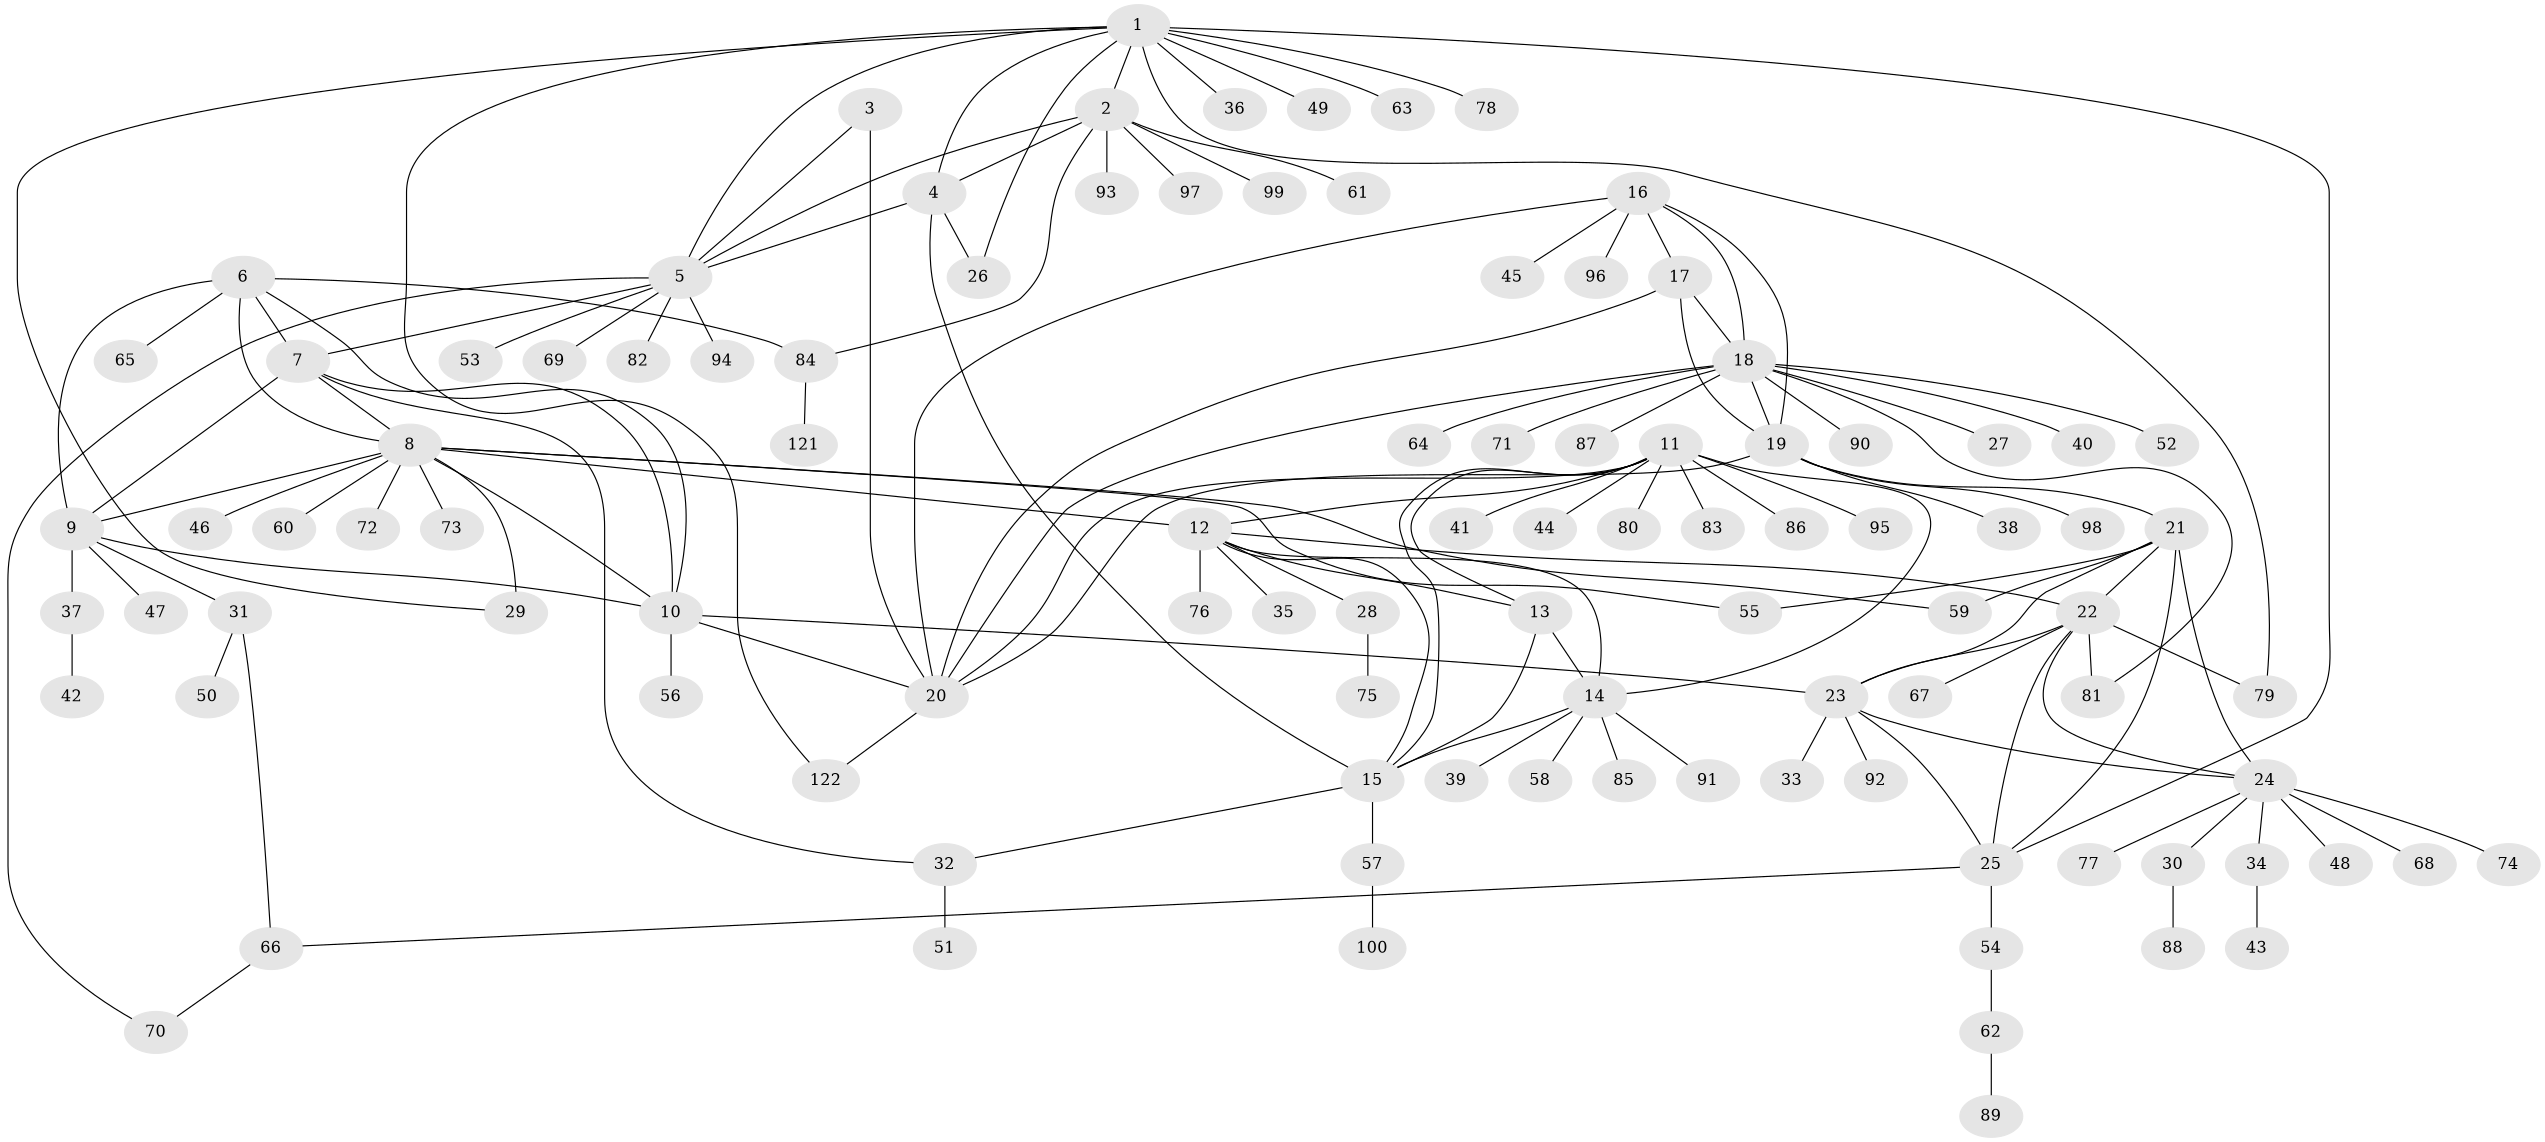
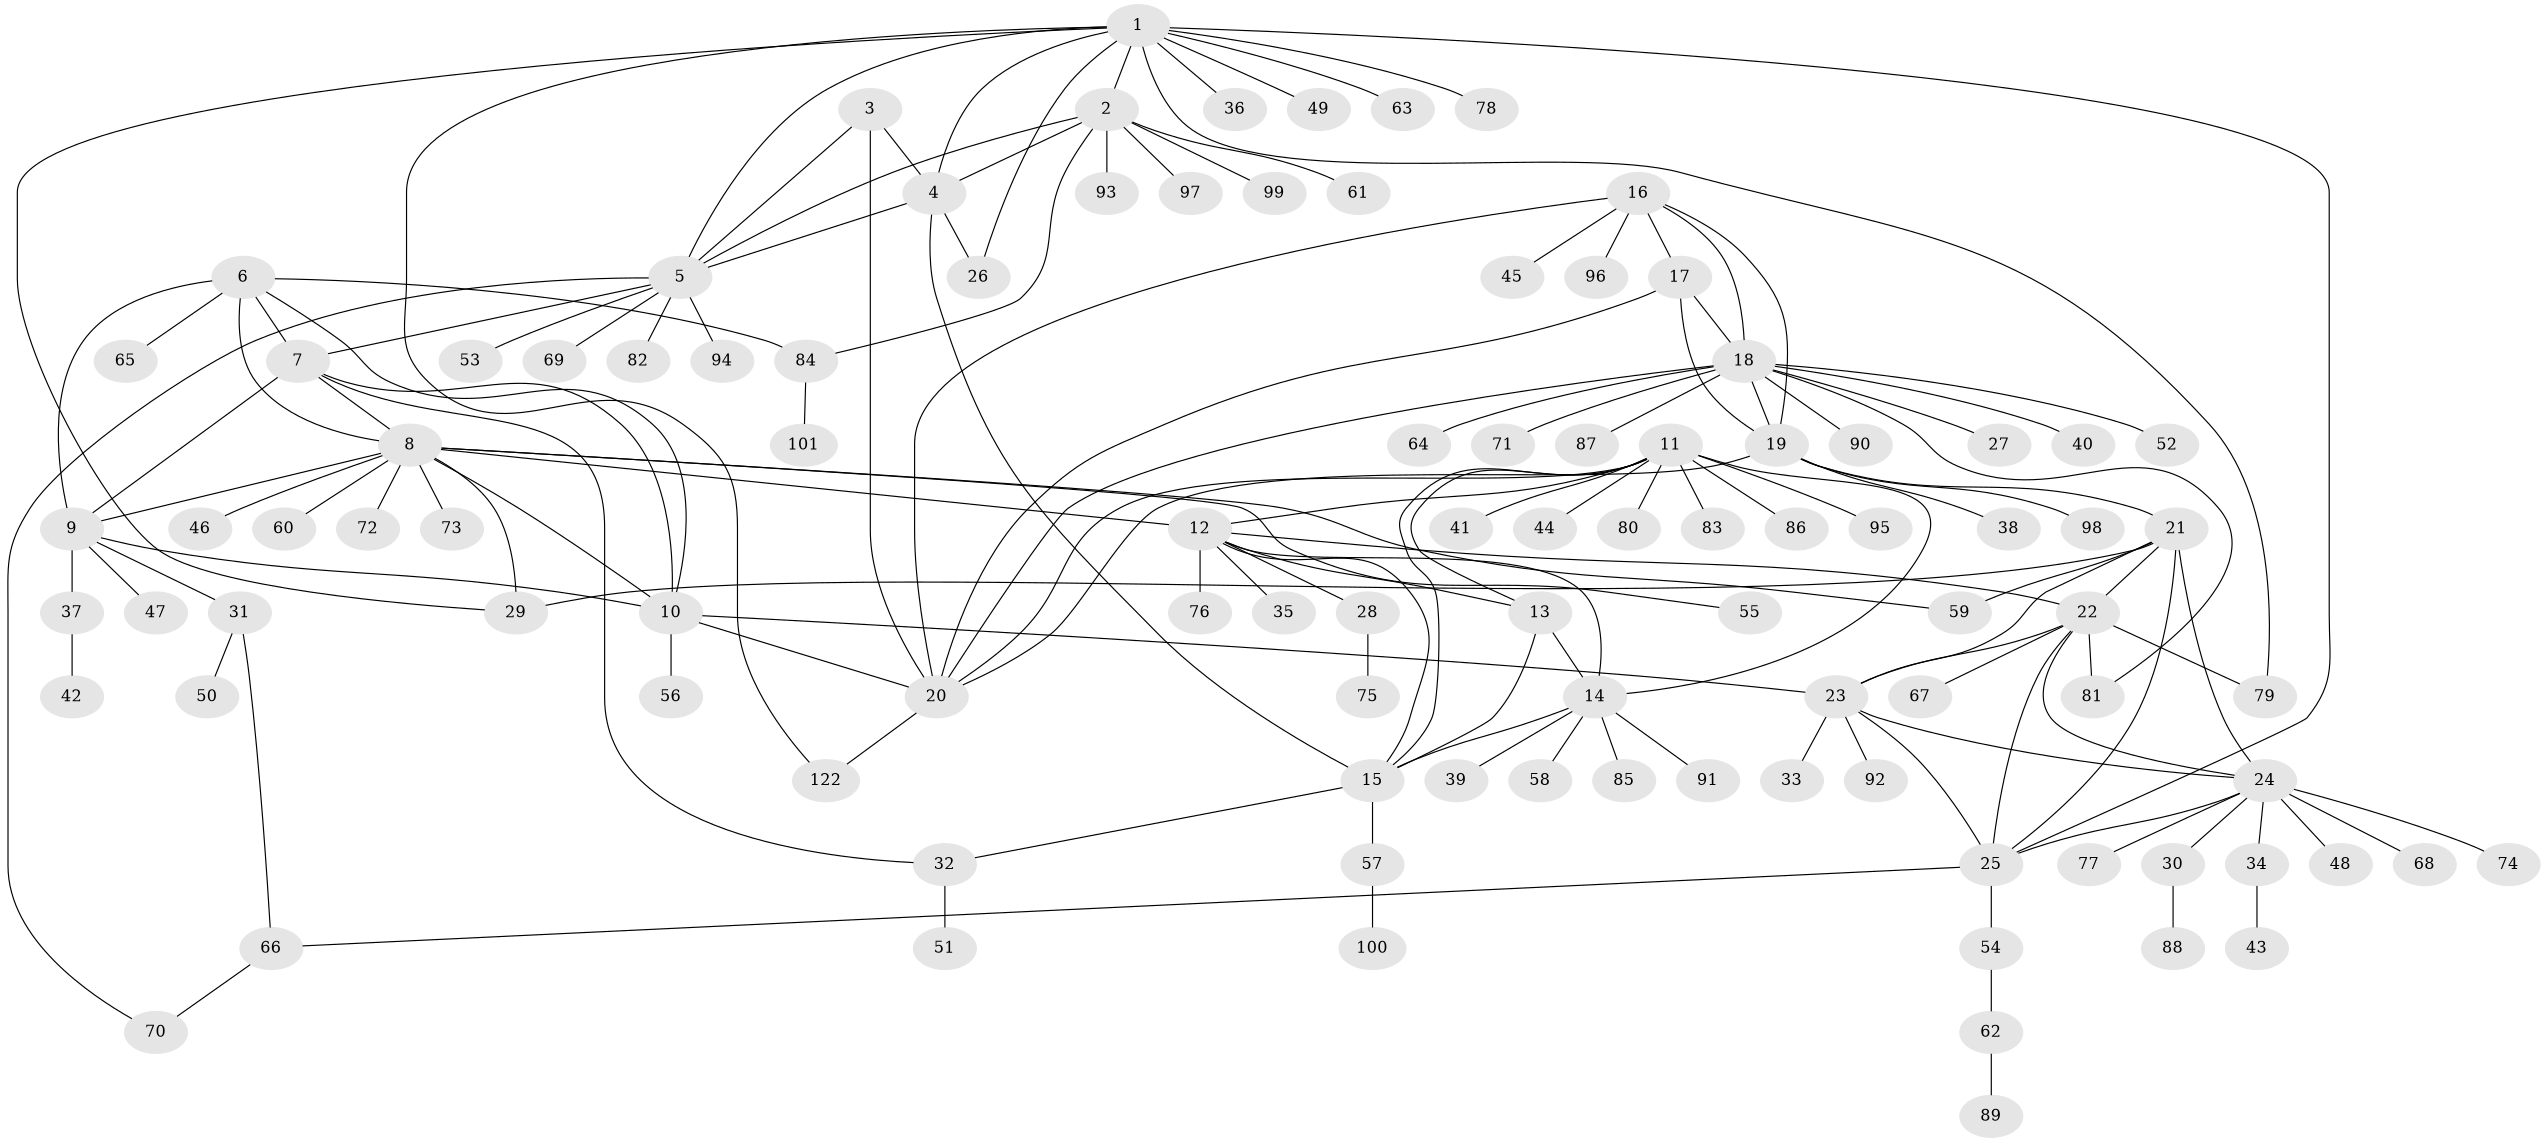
edge "3" -- "4": added
node "121": label "121" -> "101"
edge "21" -- "55": now "21" -- "29"
edge "24" -- "25": added
